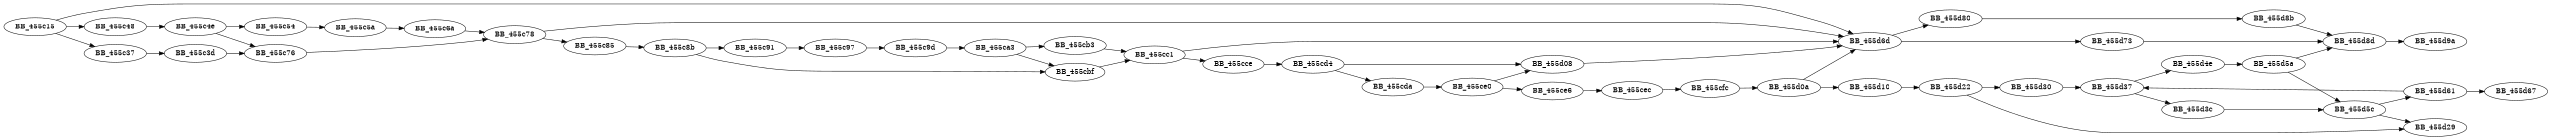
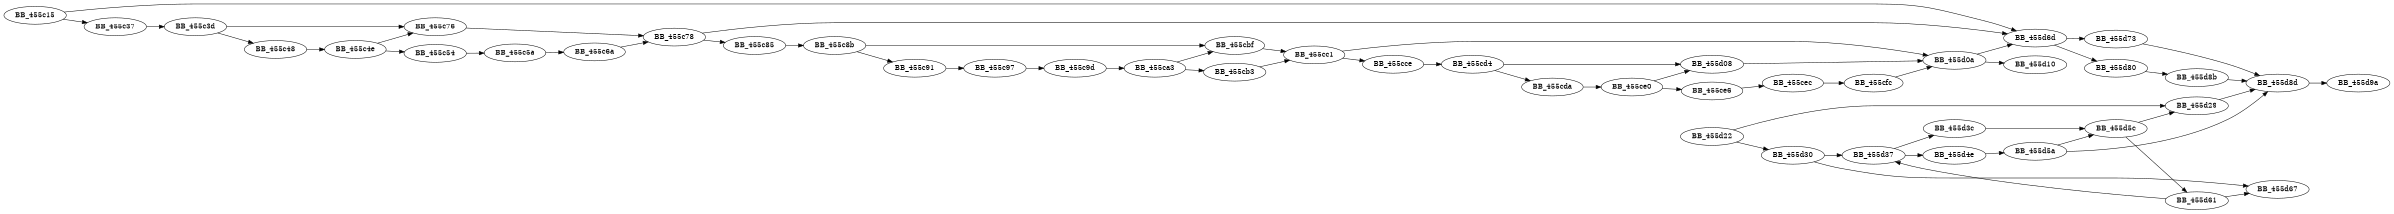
edge "BB_455c15" -> "BB_455c48": now "BB_455c3d" -> "BB_455c48"
edge "BB_455cc1" -> "BB_455d6d": now "BB_455cc1" -> "BB_455d0a"
edge "BB_455d08" -> "BB_455d6d": now "BB_455d08" -> "BB_455d0a"
edge "BB_455d10" -> "BB_455d22": removed
edge "BB_455d29" -> "BB_455d8d": added
edge "BB_455d30" -> "BB_455d67": added
